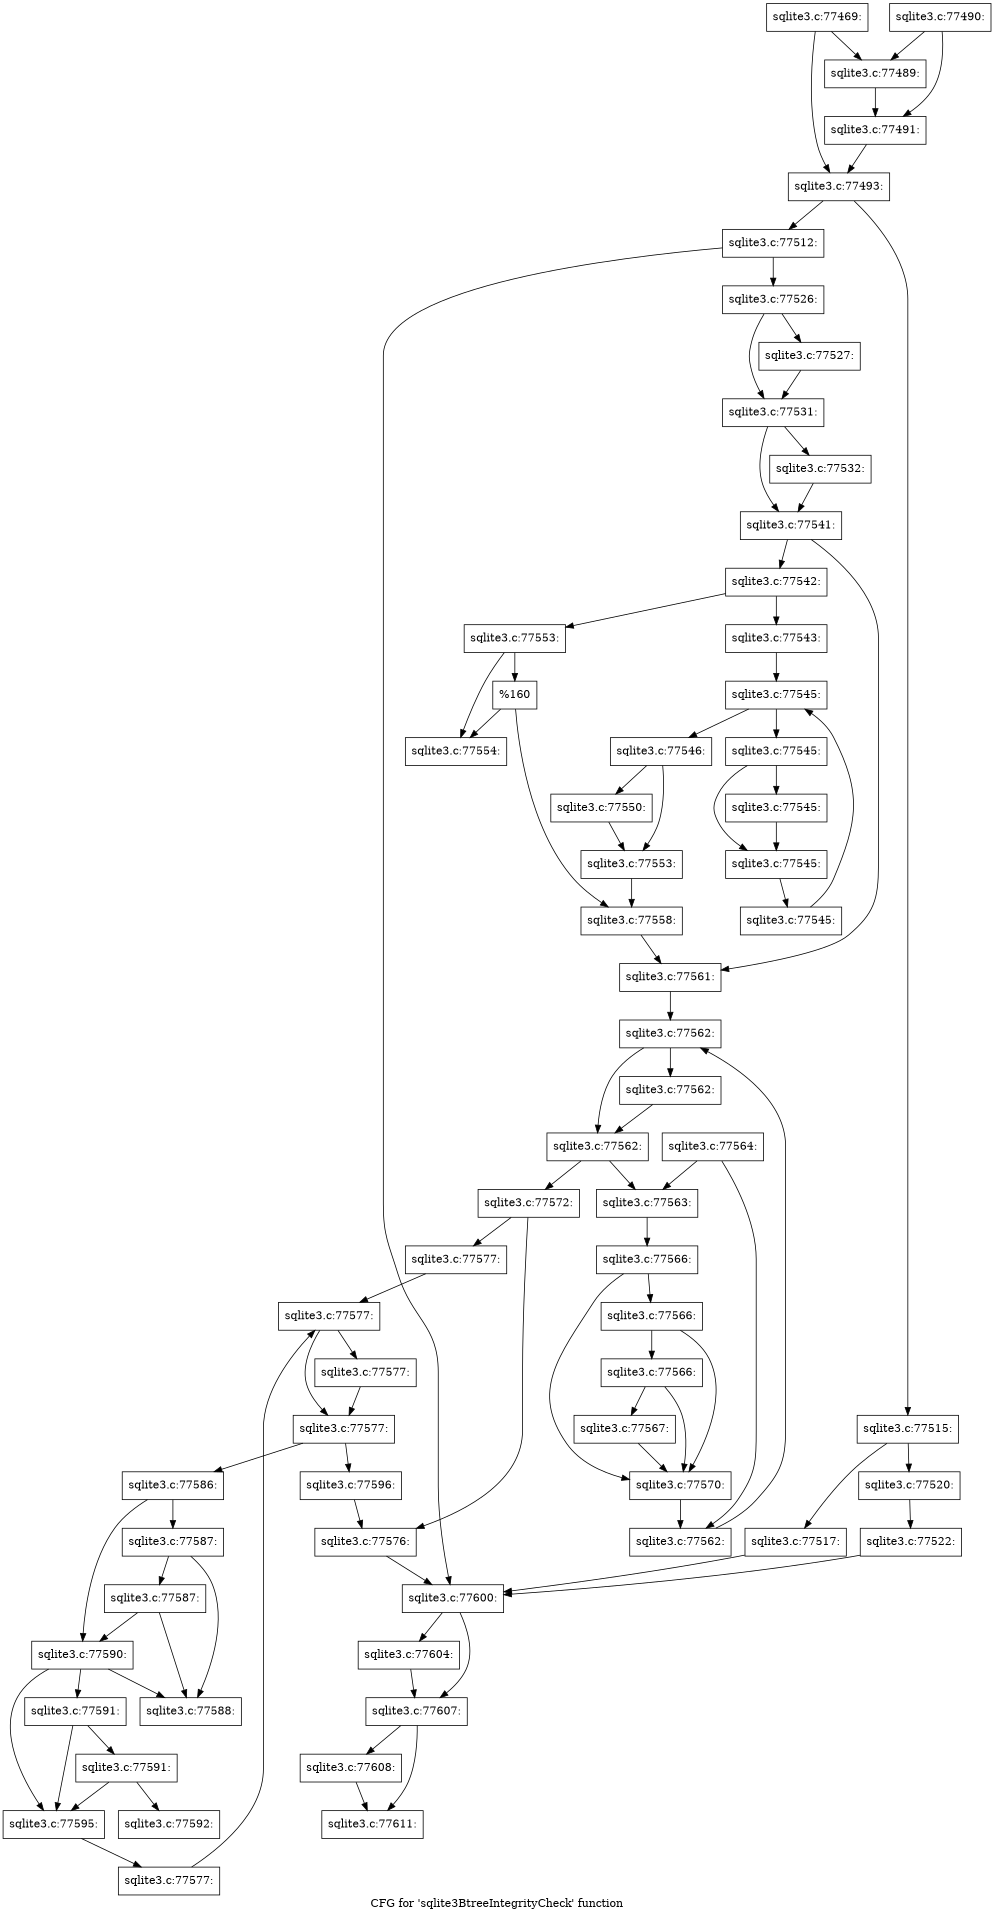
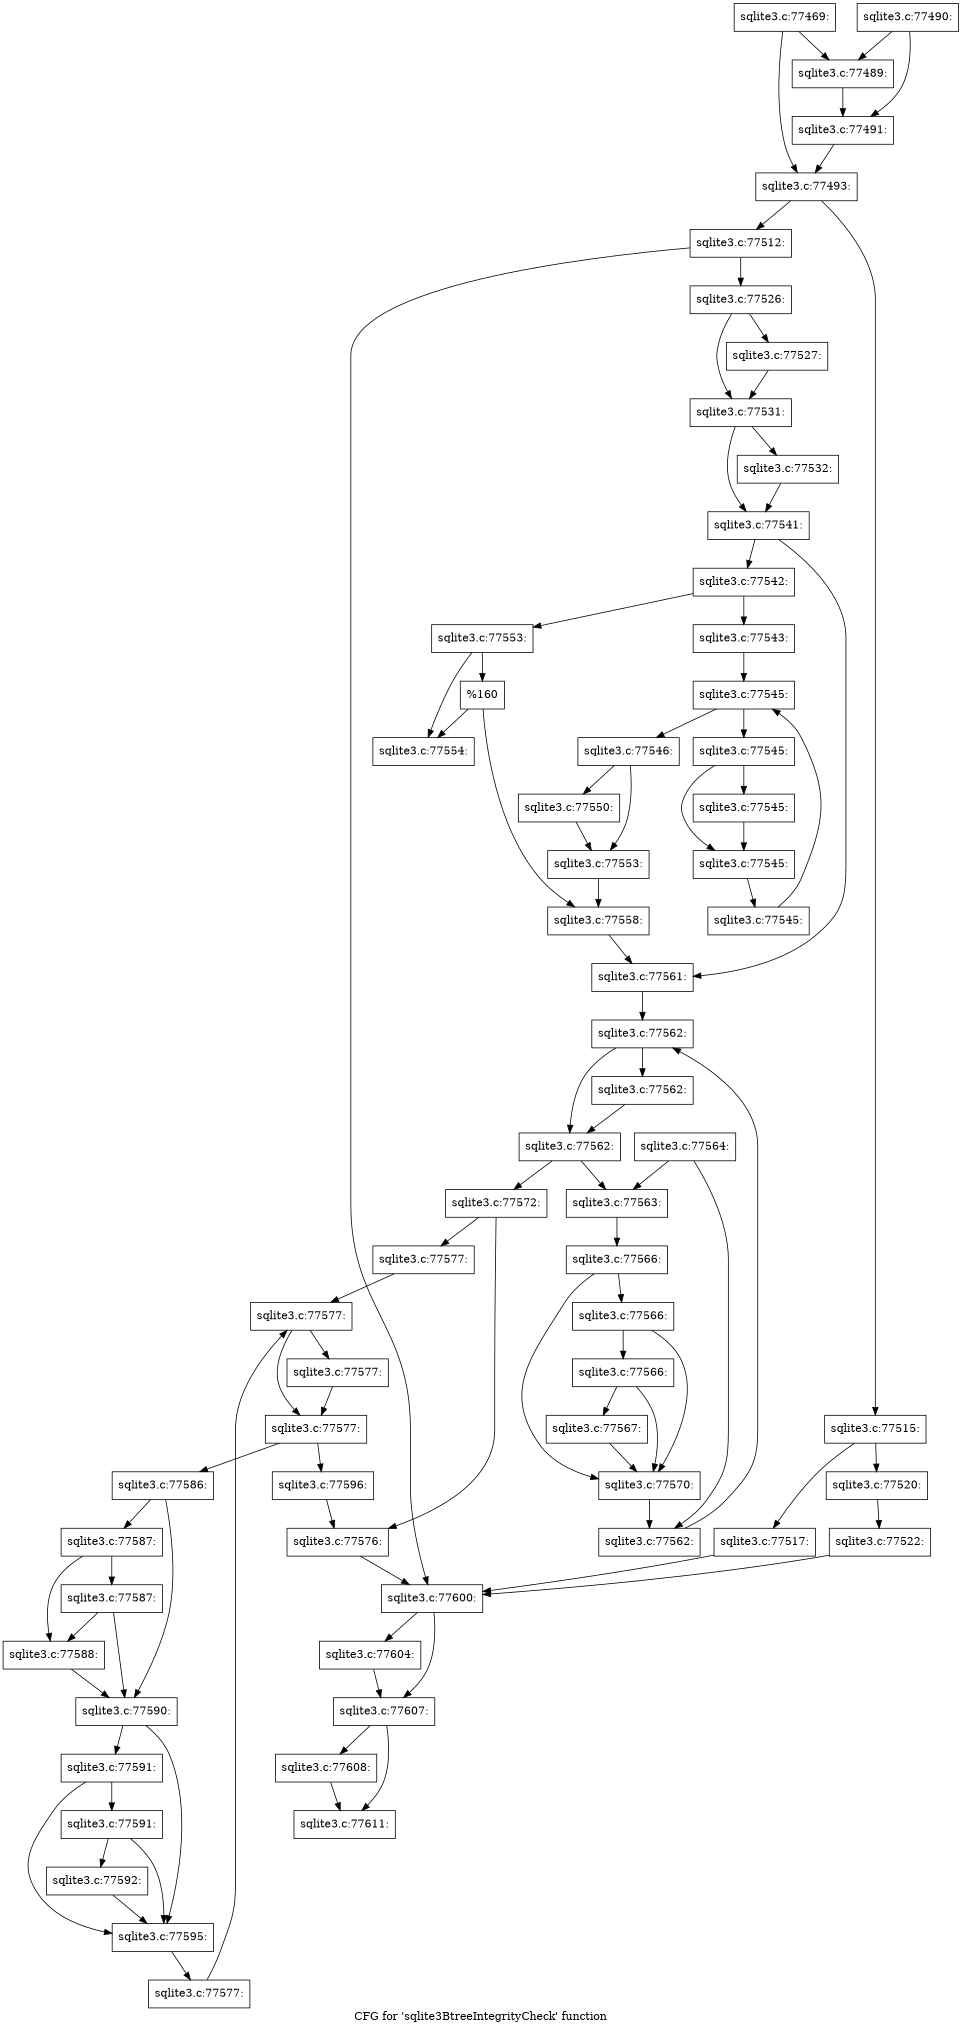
edge "sqlite3.c:77590:" -> "sqlite3.c:77588:": reversed
edge "sqlite3.c:77592:" -> "sqlite3.c:77595:": added
